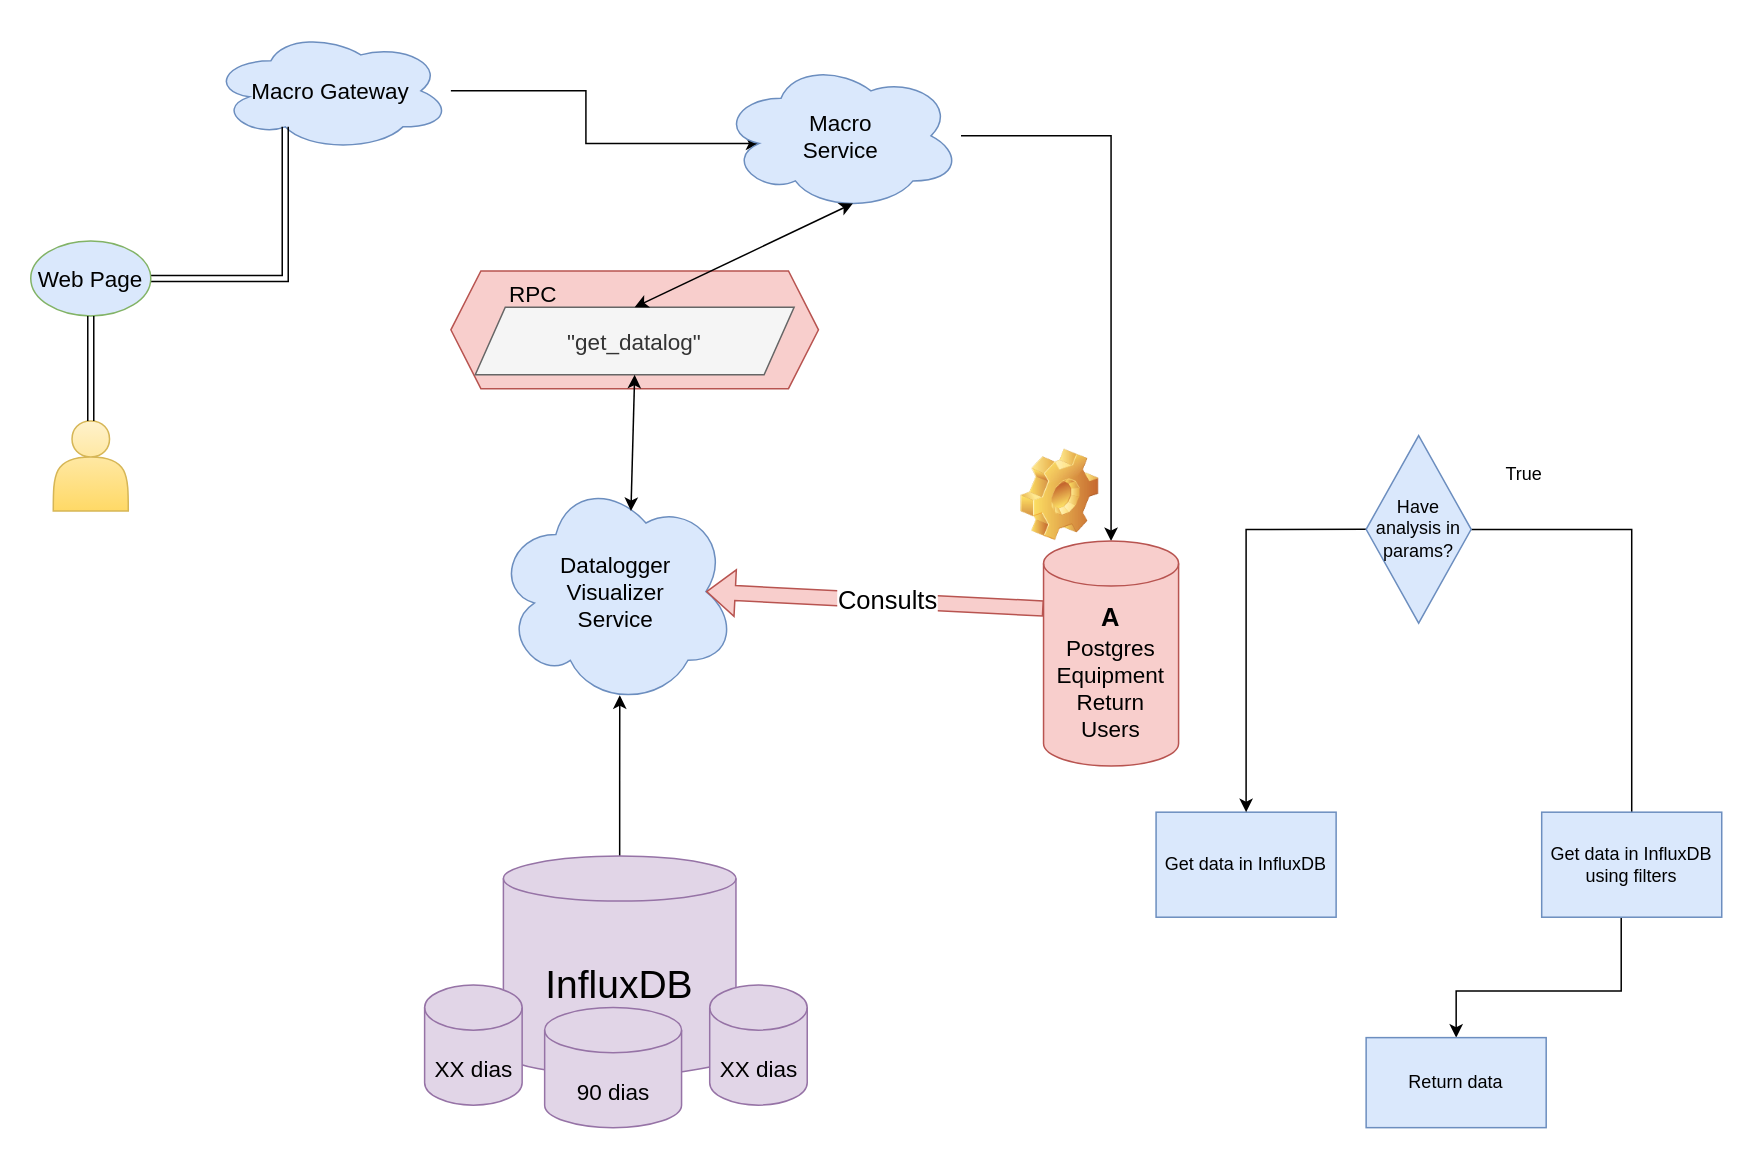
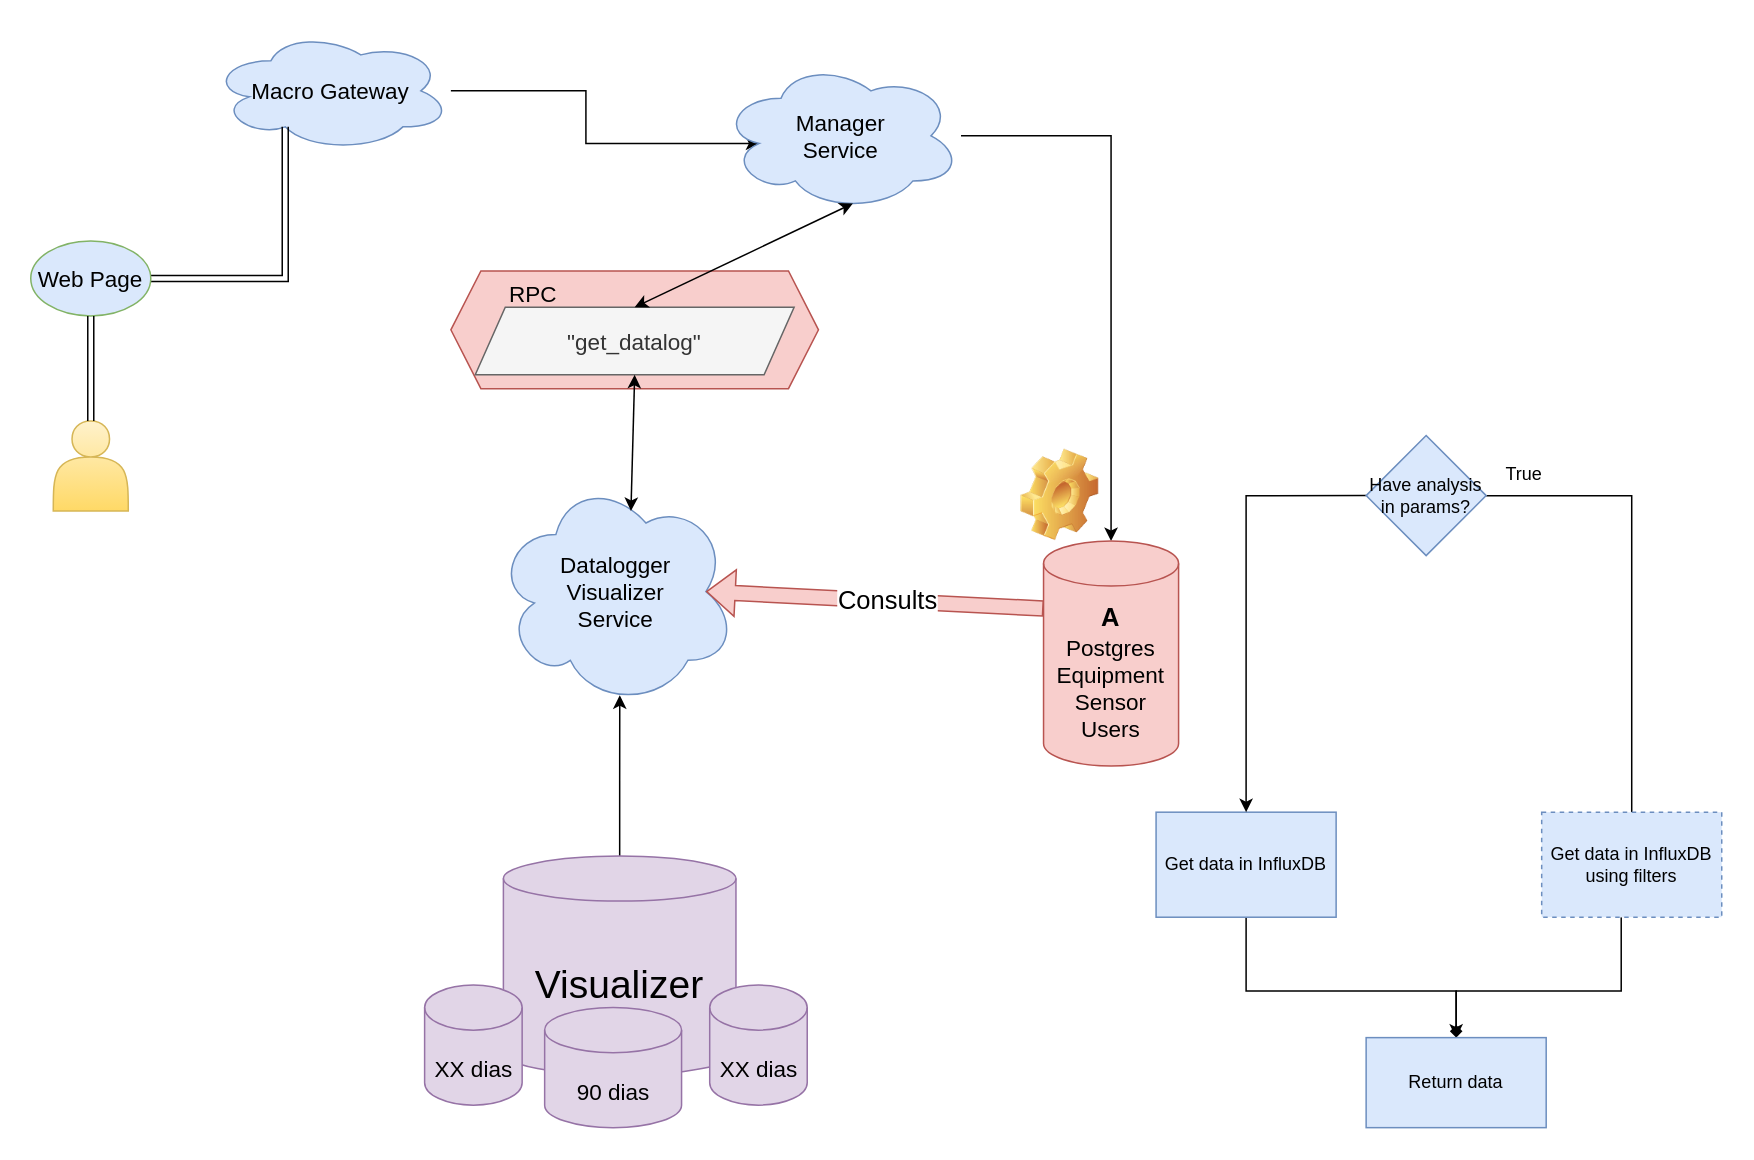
node "Macro Service": label "Macro Service" -> "Manager Service"
node "Have analysis in params?": size 105x188 -> 120x120
node "A Postgres Equipment Return Users": label "A Postgres Equipment Return Users" -> "A Postgres Equipment Sensor Users"
node "Get data in InfluxDB using filters": style solid -> dashed
node "InfluxDB": label "InfluxDB" -> "Visualizer"
edge "Get data in InfluxDB" -> "Return data": added
edge "Get data in InfluxDB using filters" -> "Return data": arrowhead classic -> diamond
